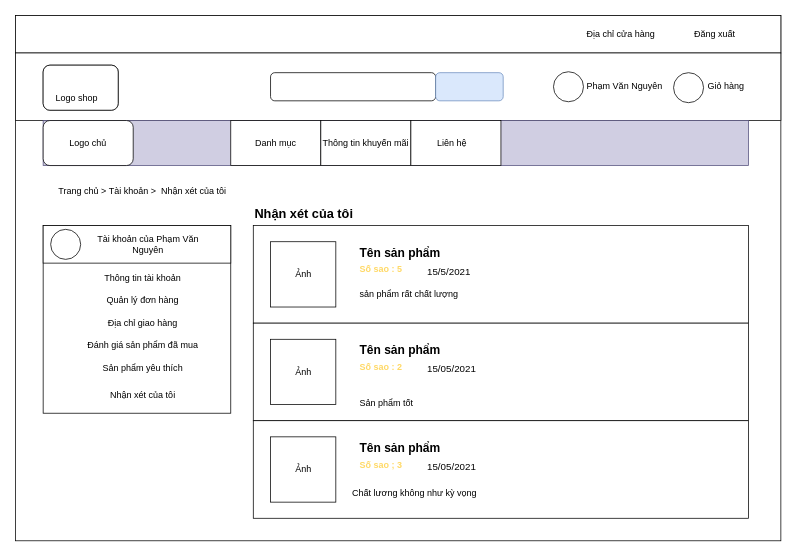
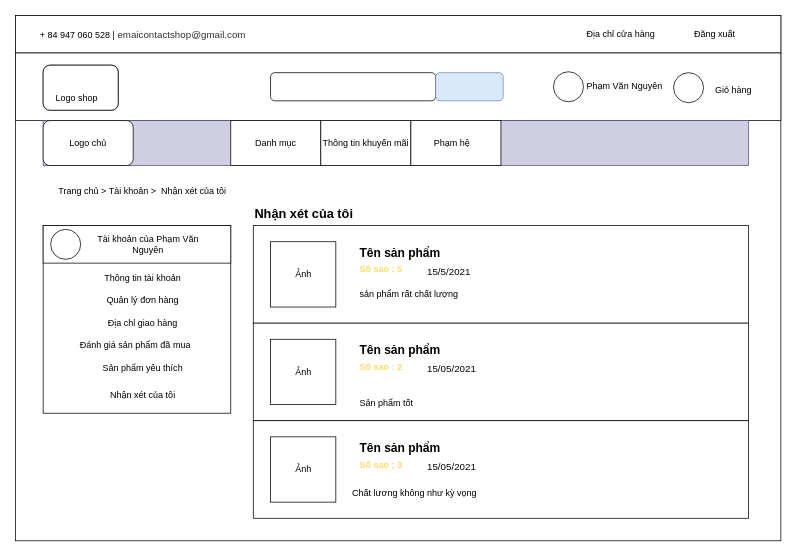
node "+ 84 947 060 528 | emaicontactshop@gmail.com": added
node "Giỏ hàng": moved (726, 87) -> (733, 90)
node "Liên hệ": label "Liên hệ" -> "Phạm hệ"
node "Đánh giá sản phẩm đã mua": moved (143, 345) -> (135, 345)
